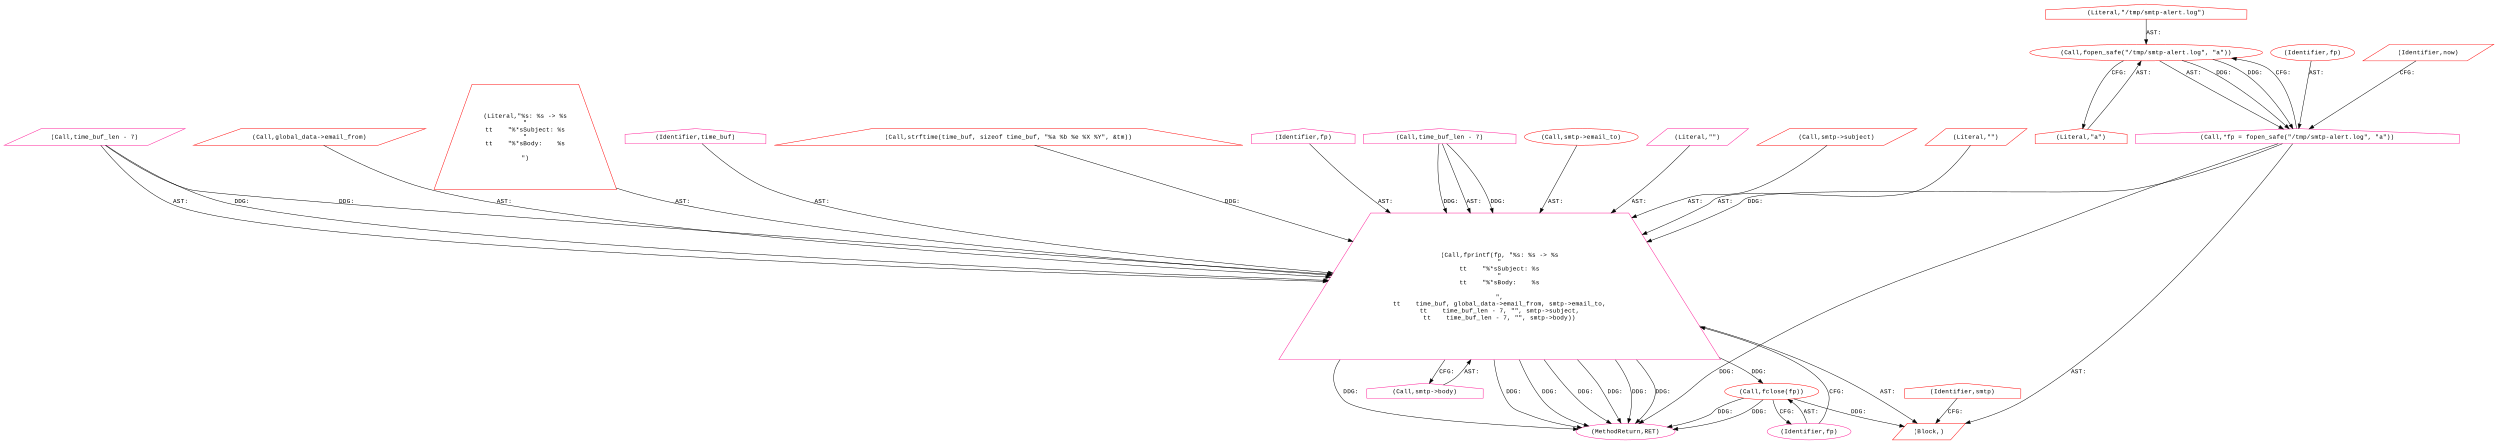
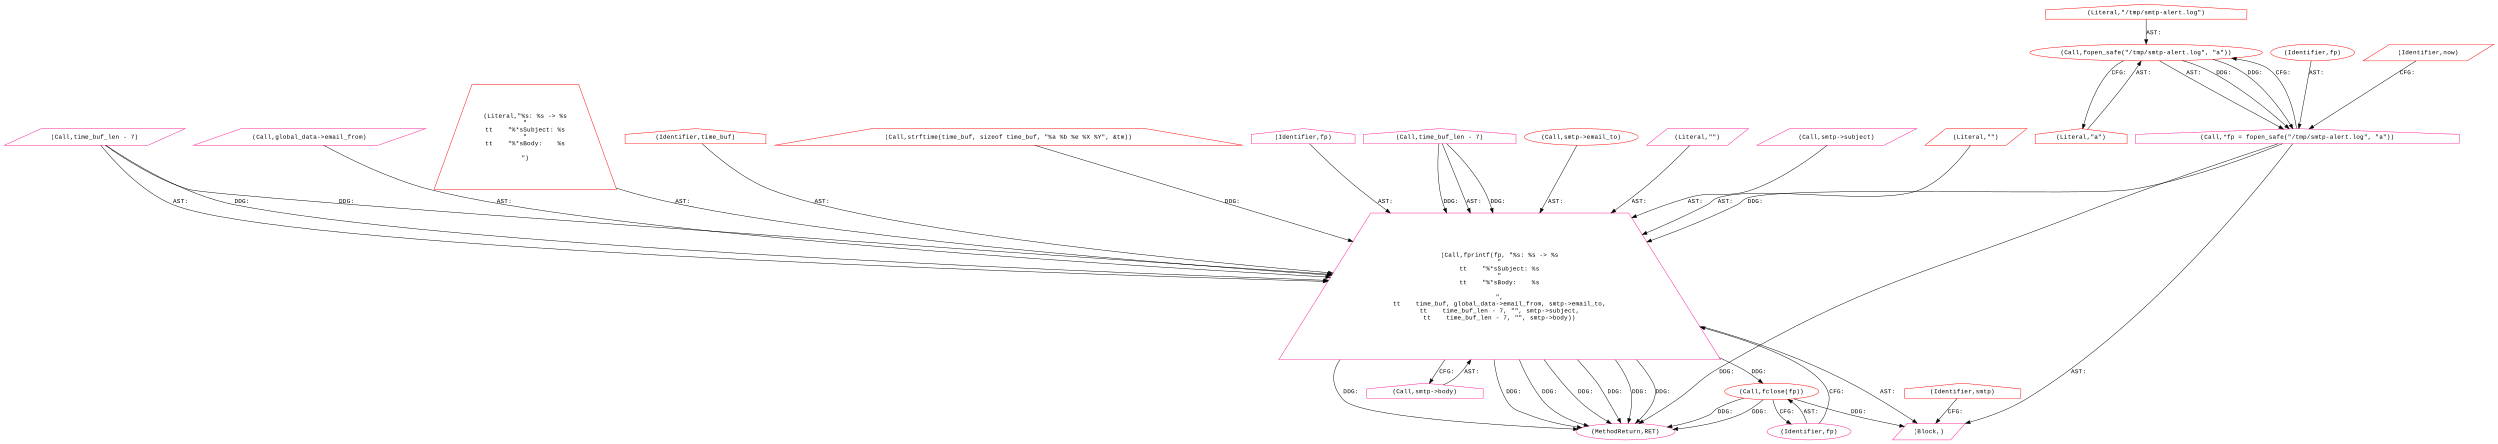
node "(Call,global_data->email_from)": color red -> deeppink
node "(Identifier,time_buf)": color deeppink -> red
node "(Call,smtp->subject)": color red -> deeppink
node "(Block,)": color red -> deeppink
